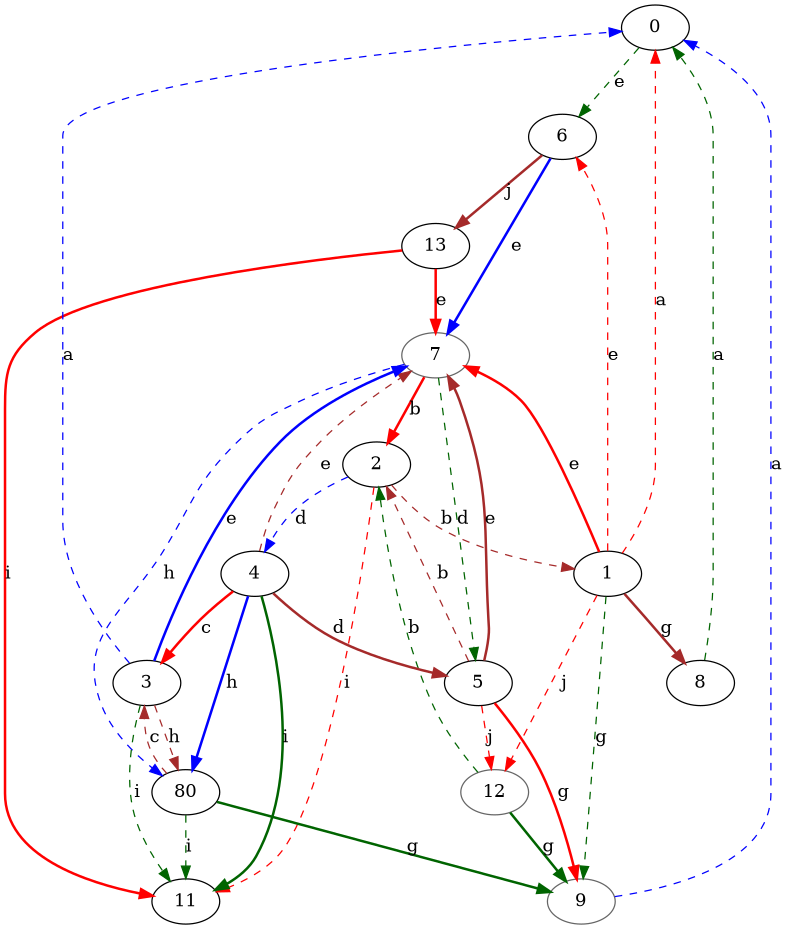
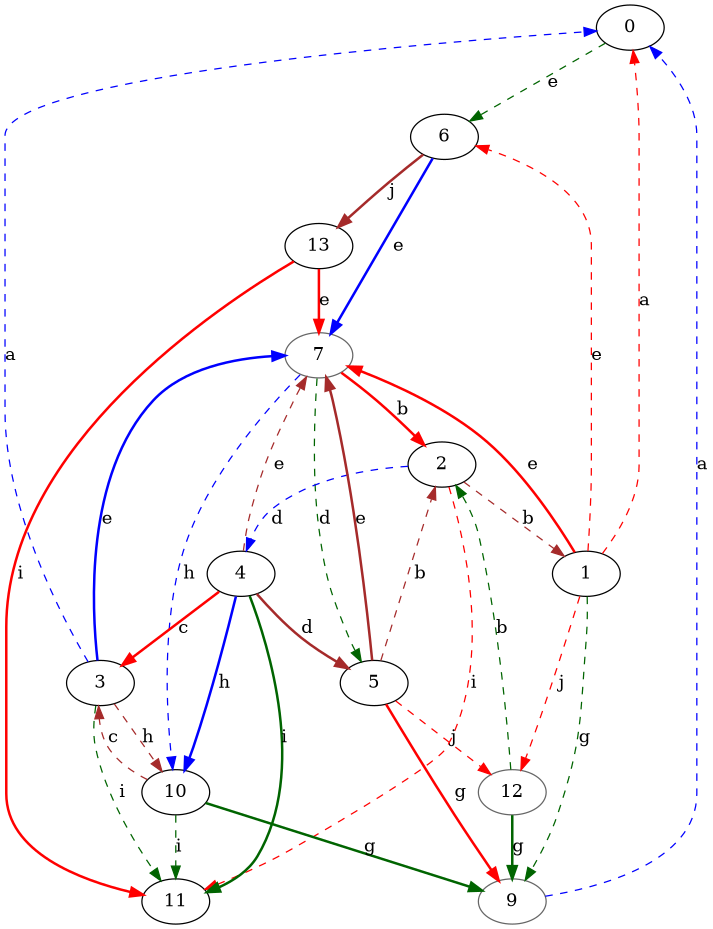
node "8": removed
node "80": label "80" -> "10"
